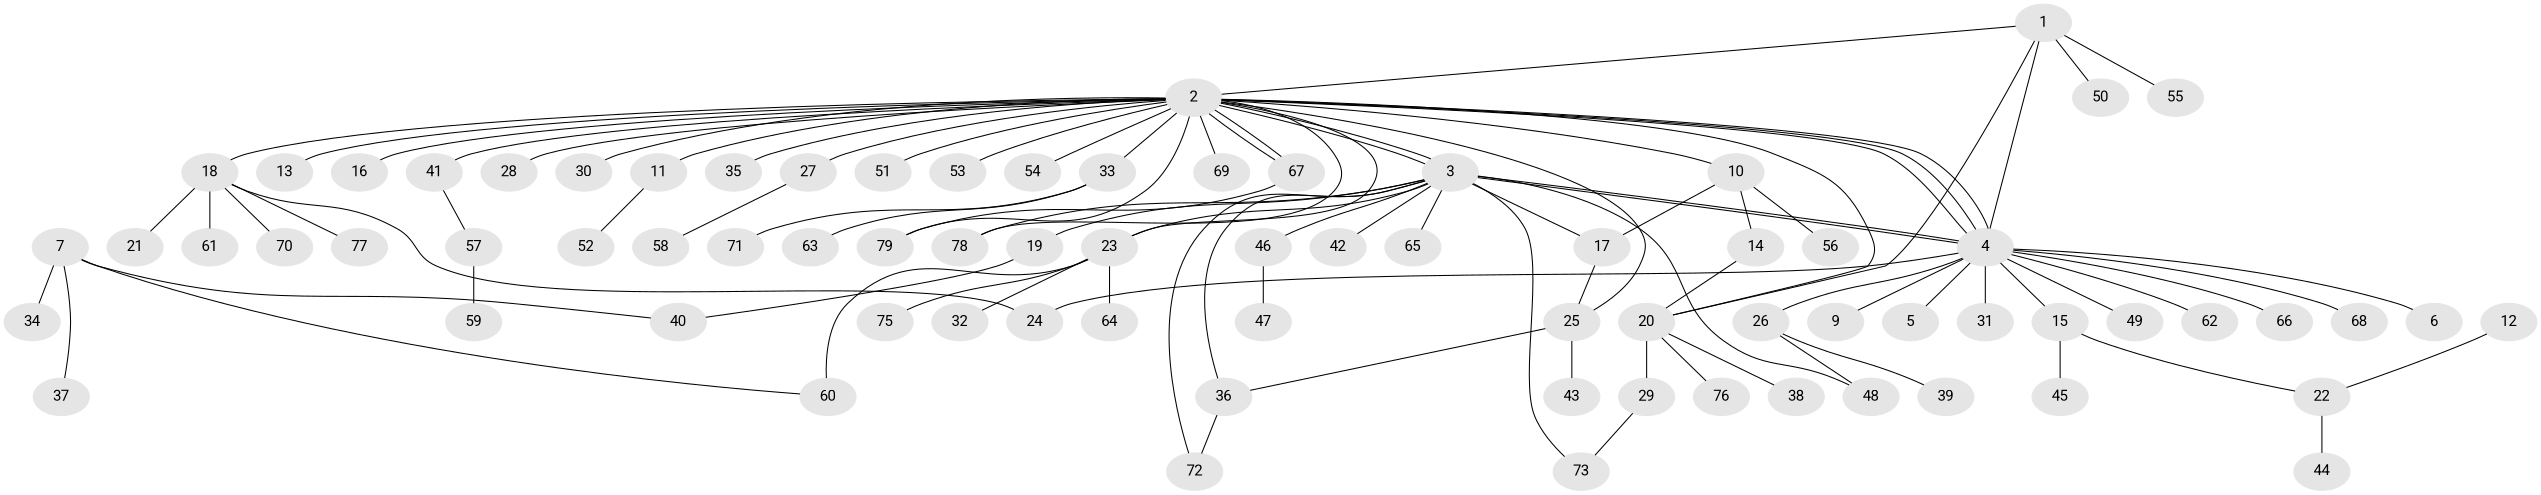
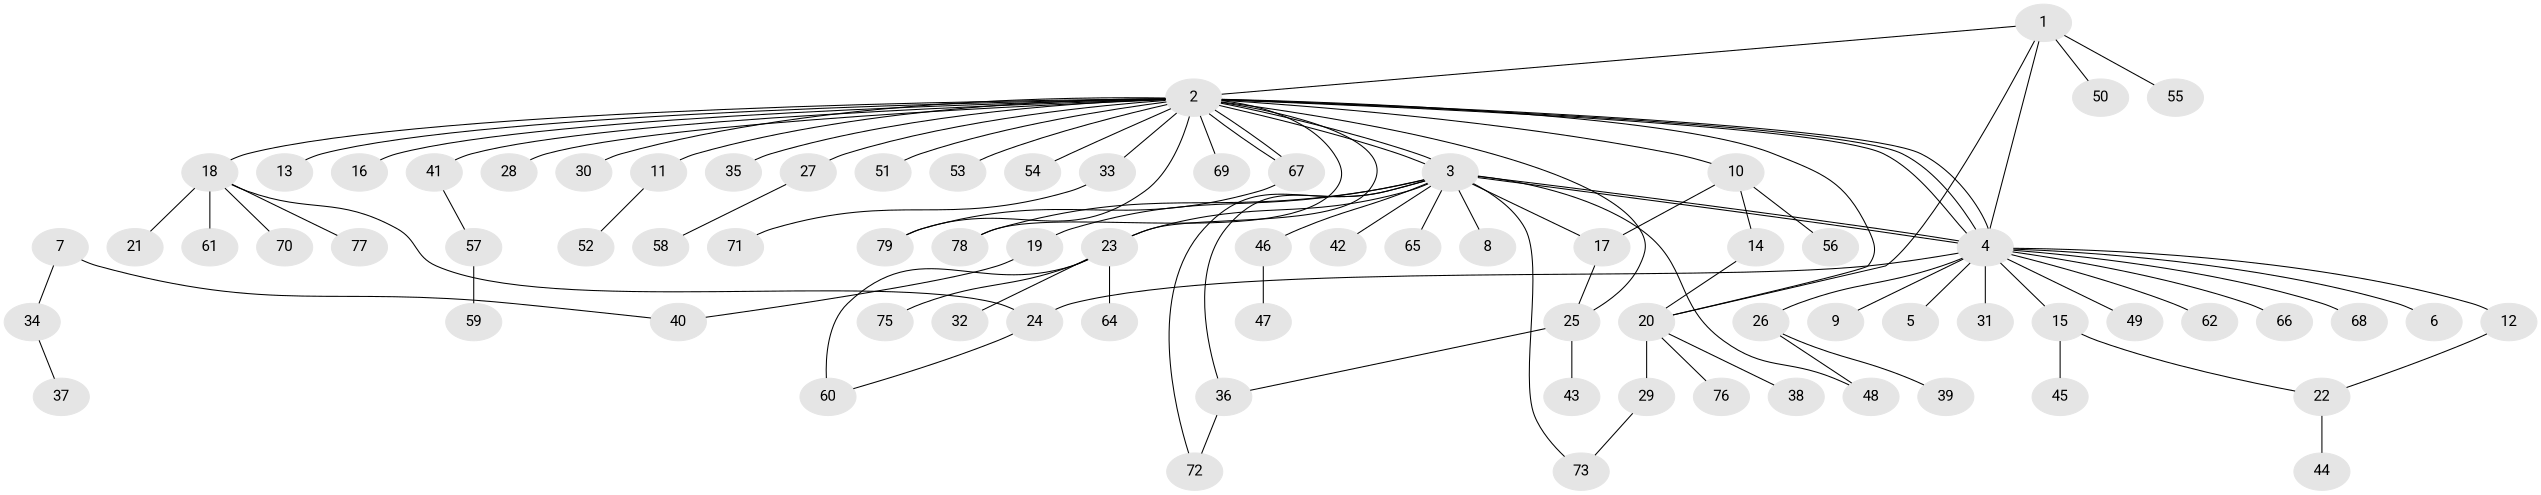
node "63": removed
node "8": added
edge "4" -- "12": added
edge "7" -- "37": now "34" -- "37"
edge "7" -- "60": now "24" -- "60"
